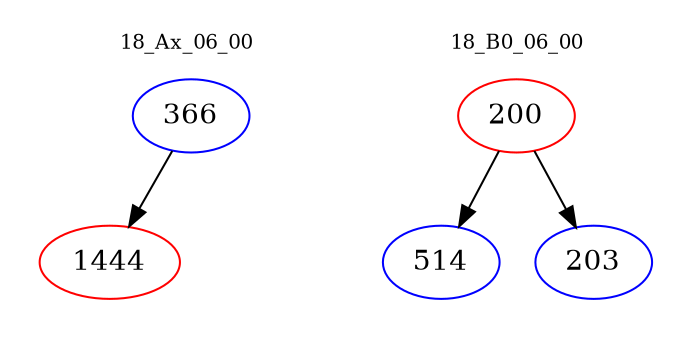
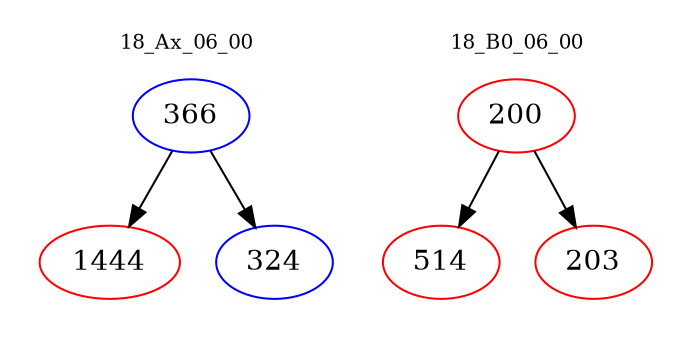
node "324": added
node "514": color blue -> red
node "203": color blue -> red
